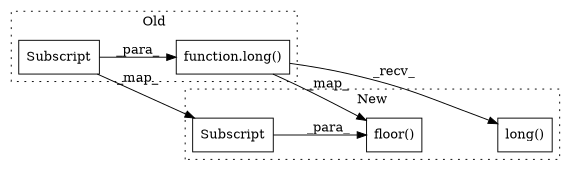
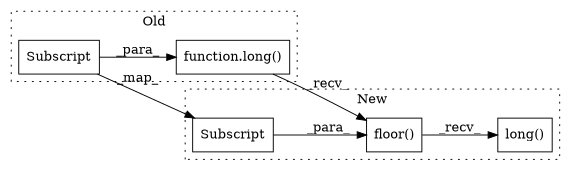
edge "function.long()" -> "long()": now "floor()" -> "long()"
edge "function.long()" -> "floor()": label "_map_" -> "_recv_"
